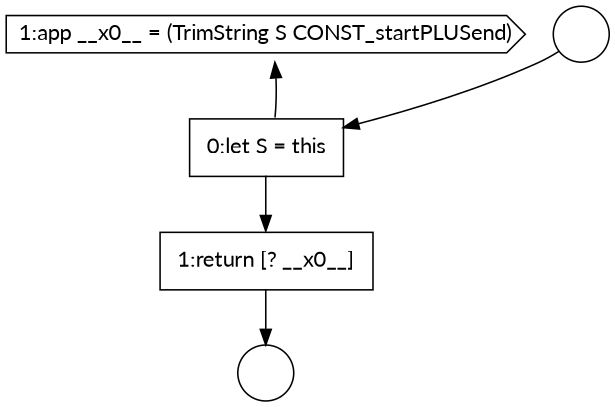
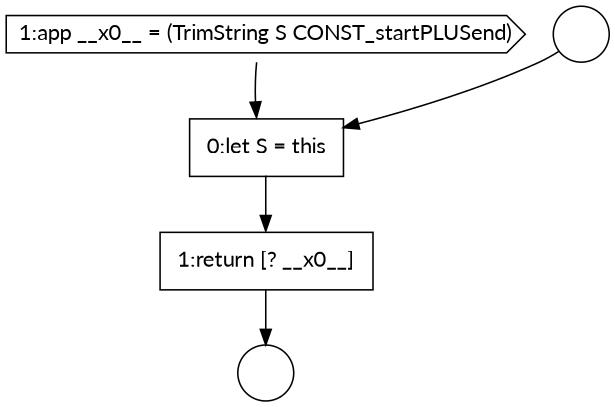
edge "0:let S = this" -> "1:app __x0__ = (TrimString S CONST_startPLUSend)": reversed
